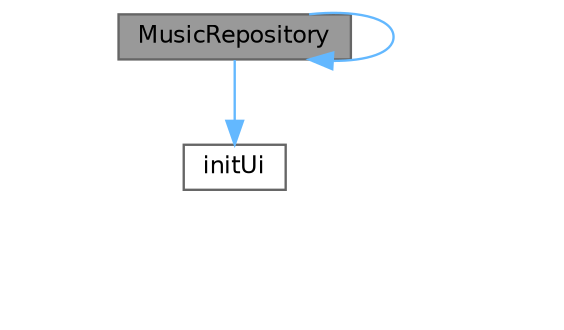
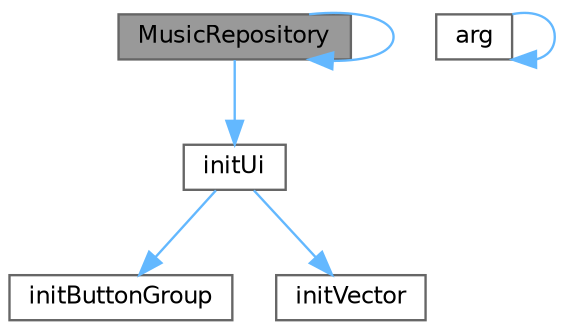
node "arg": added
node "initButtonGroup": added
node "initVector": added
